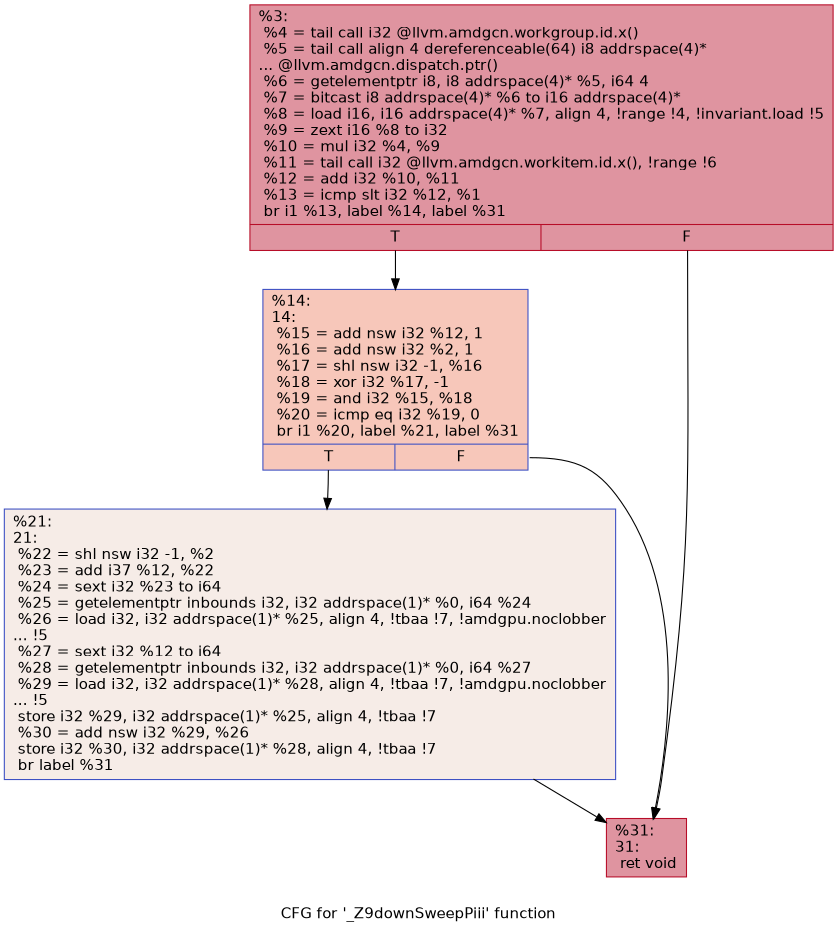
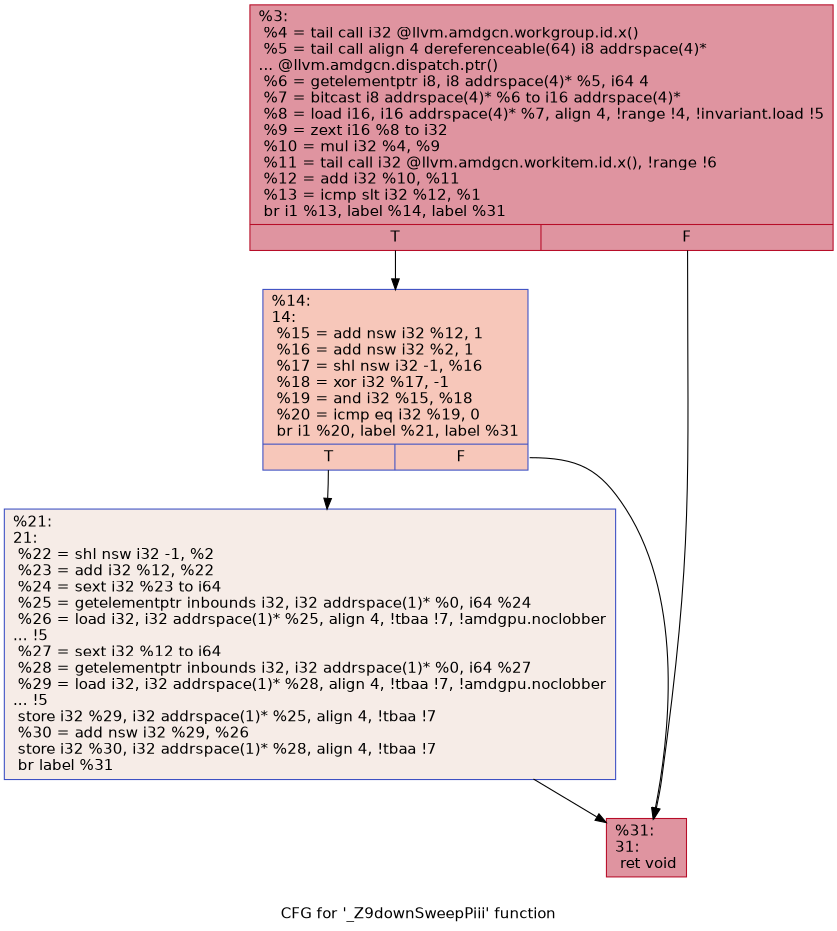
node "%21:": text "%23 = add i37 %12, %22" -> "%23 = add i32 %12, %22"
